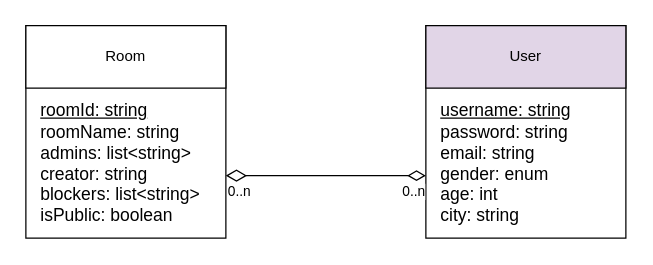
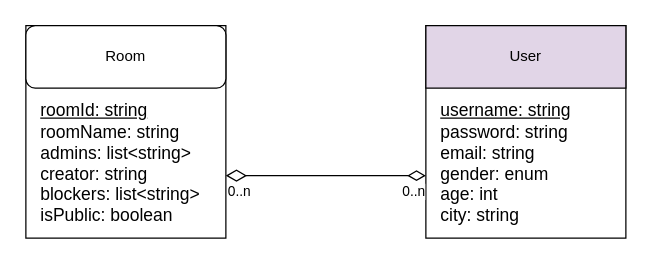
node "Room": shape rectangle -> rounded rectangle
